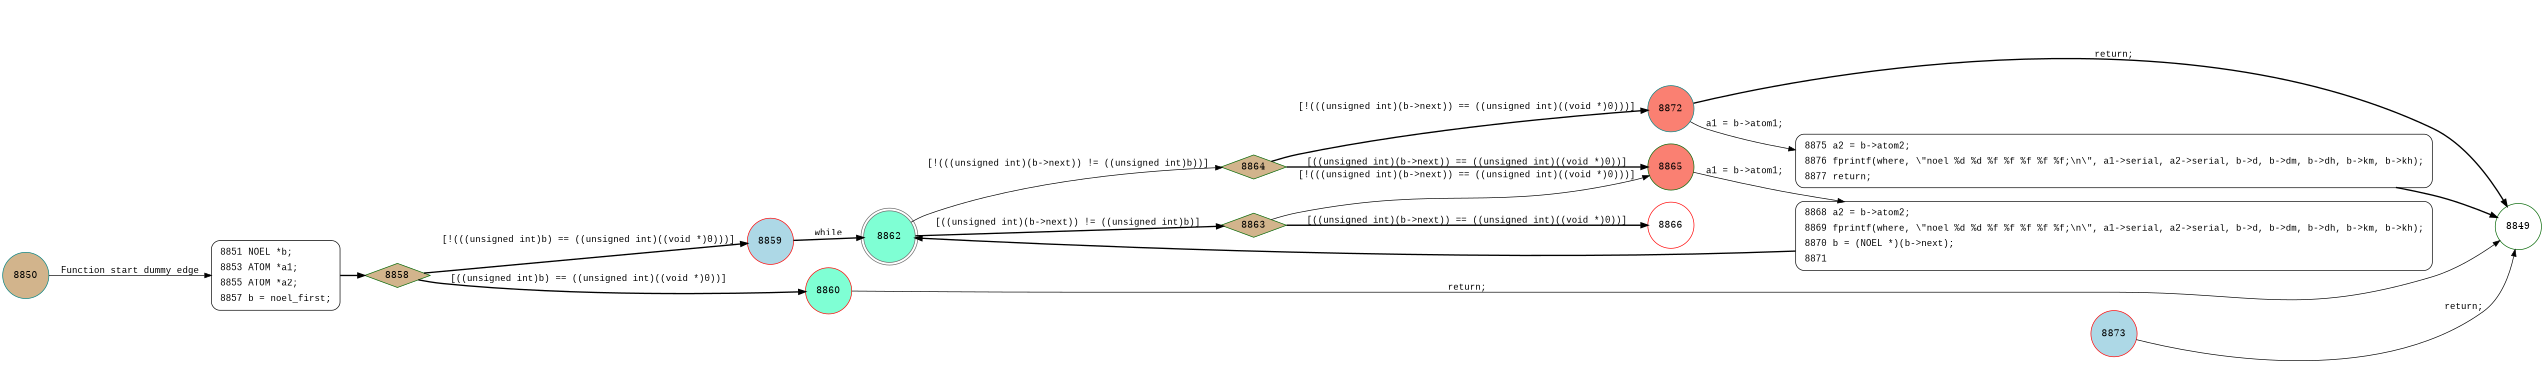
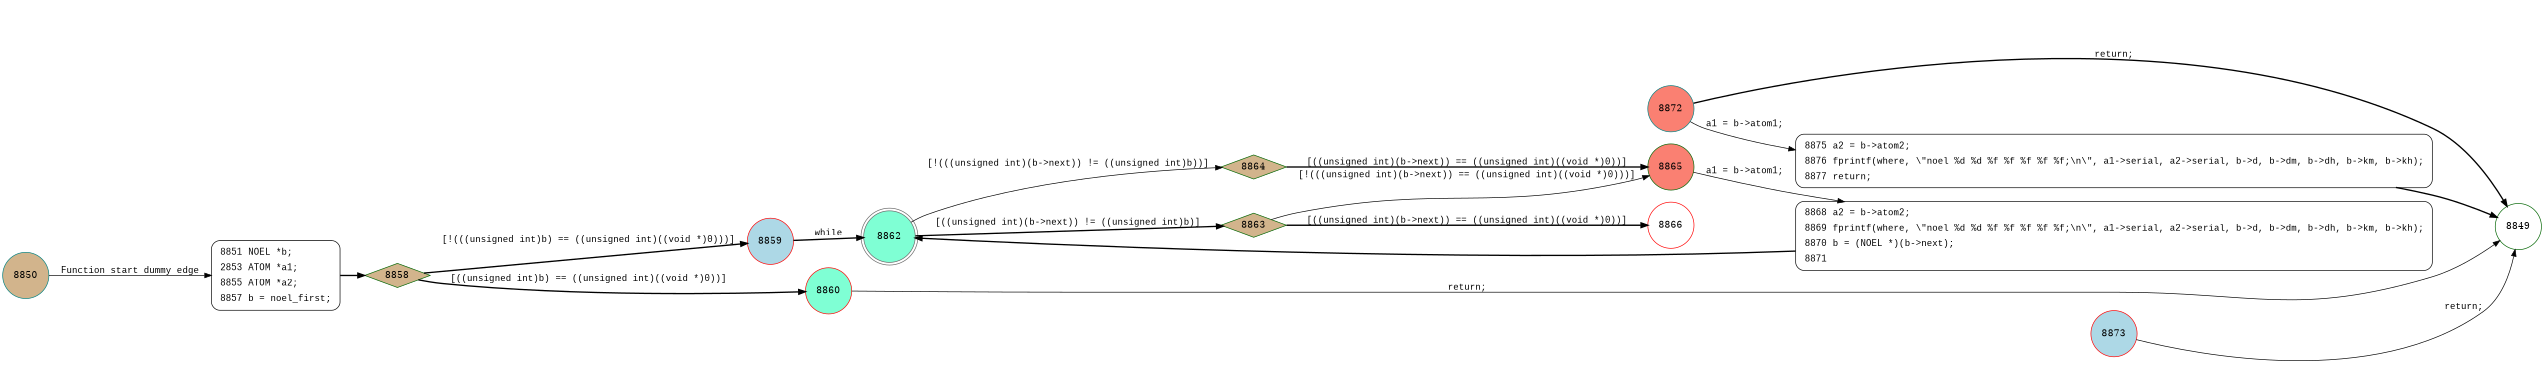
edge "8864" -> "8872": removed, label "[!(((unsigned int)(b->next)) == ((unsigned int)((void *)0)))]"
node "8851": text "8853" -> "2853"
